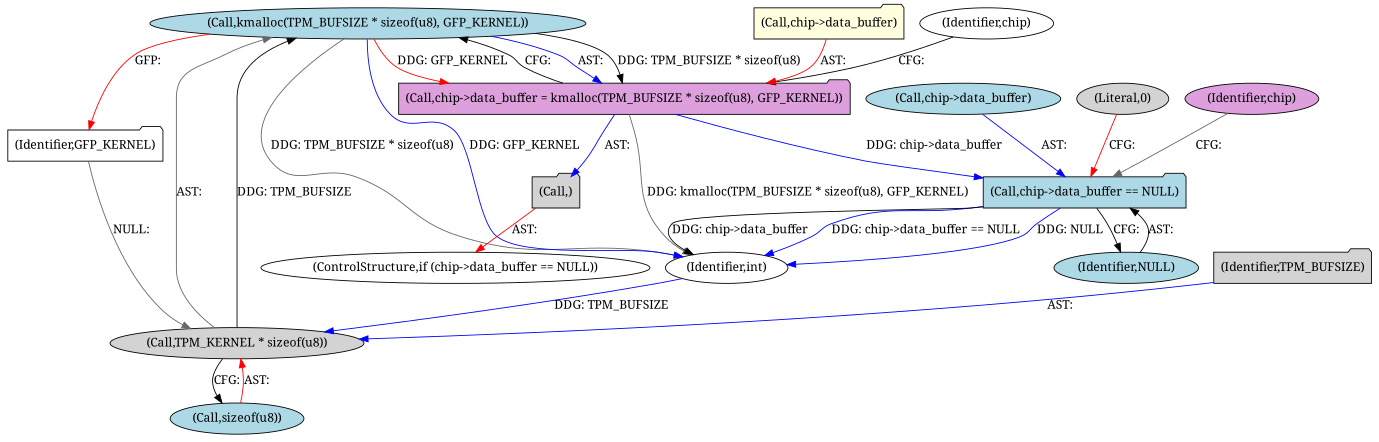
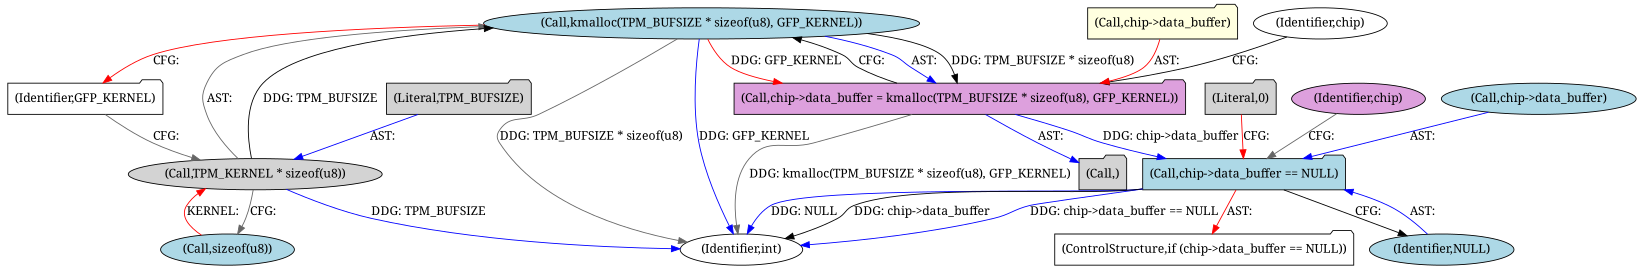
edge "(Call,kmalloc(TPM_BUFSIZE * sizeof(u8), GFP_KERNEL))" -> "(Identifier,GFP_KERNEL)": label "GFP: " -> "CFG: "
node "(Literal,0)": shape ellipse -> folder
edge "(Call,)" -> "(ControlStructure,if (chip->data_buffer == NULL))": now "(Call,chip->data_buffer == NULL)" -> "(ControlStructure,if (chip->data_buffer == NULL))"
edge "(Identifier,GFP_KERNEL)" -> "(Call,TPM_KERNEL * sizeof(u8))": label "NULL: " -> "CFG: "
edge "(Identifier,NULL)" -> "(Call,chip->data_buffer == NULL)": color black -> blue
node "(ControlStructure,if (chip->data_buffer == NULL))": shape ellipse -> folder
node "(Identifier,TPM_BUFSIZE)": label "(Identifier,TPM_BUFSIZE)" -> "(Literal,TPM_BUFSIZE)"
edge "(Identifier,int)" -> "(Call,TPM_KERNEL * sizeof(u8))": reversed
edge "(Call,TPM_KERNEL * sizeof(u8))" -> "(Call,sizeof(u8))": color black -> gray40
edge "(Call,sizeof(u8))" -> "(Call,TPM_KERNEL * sizeof(u8))": label "AST: " -> "KERNEL: "
